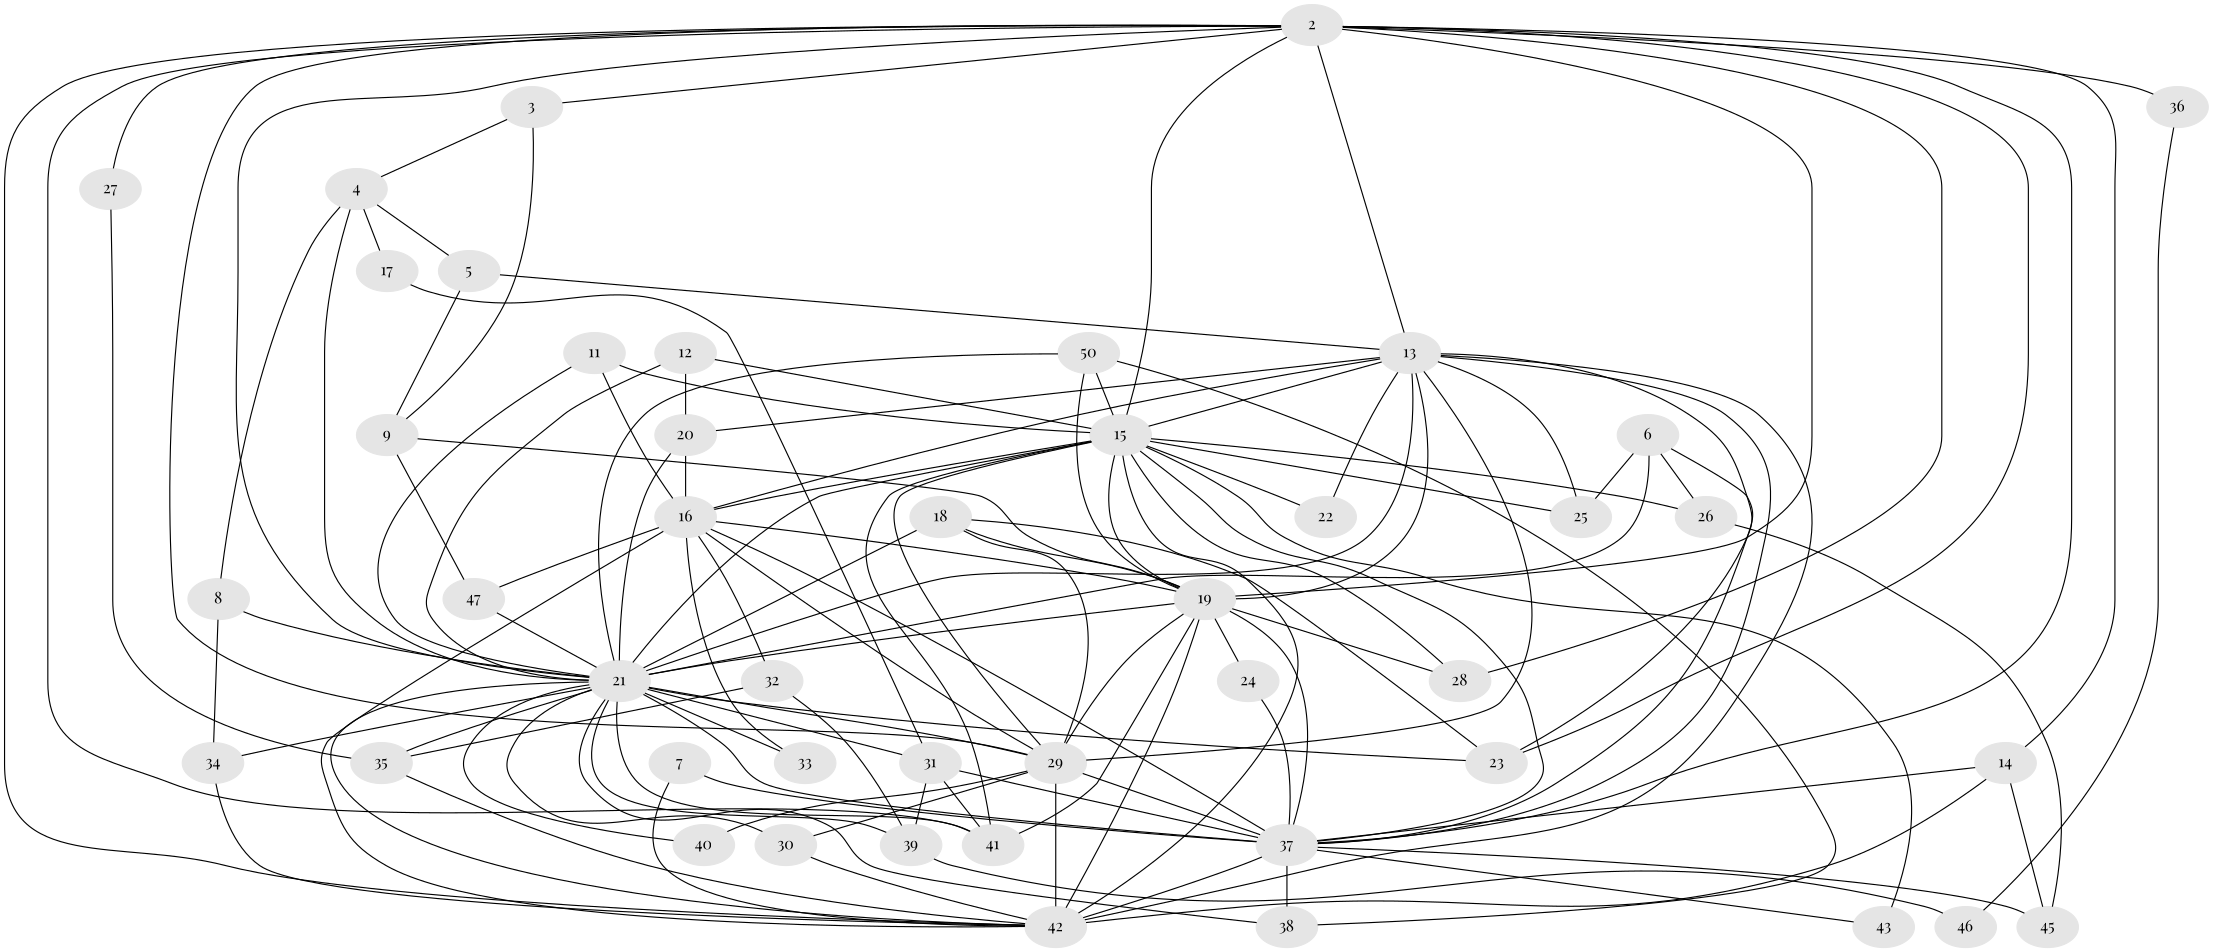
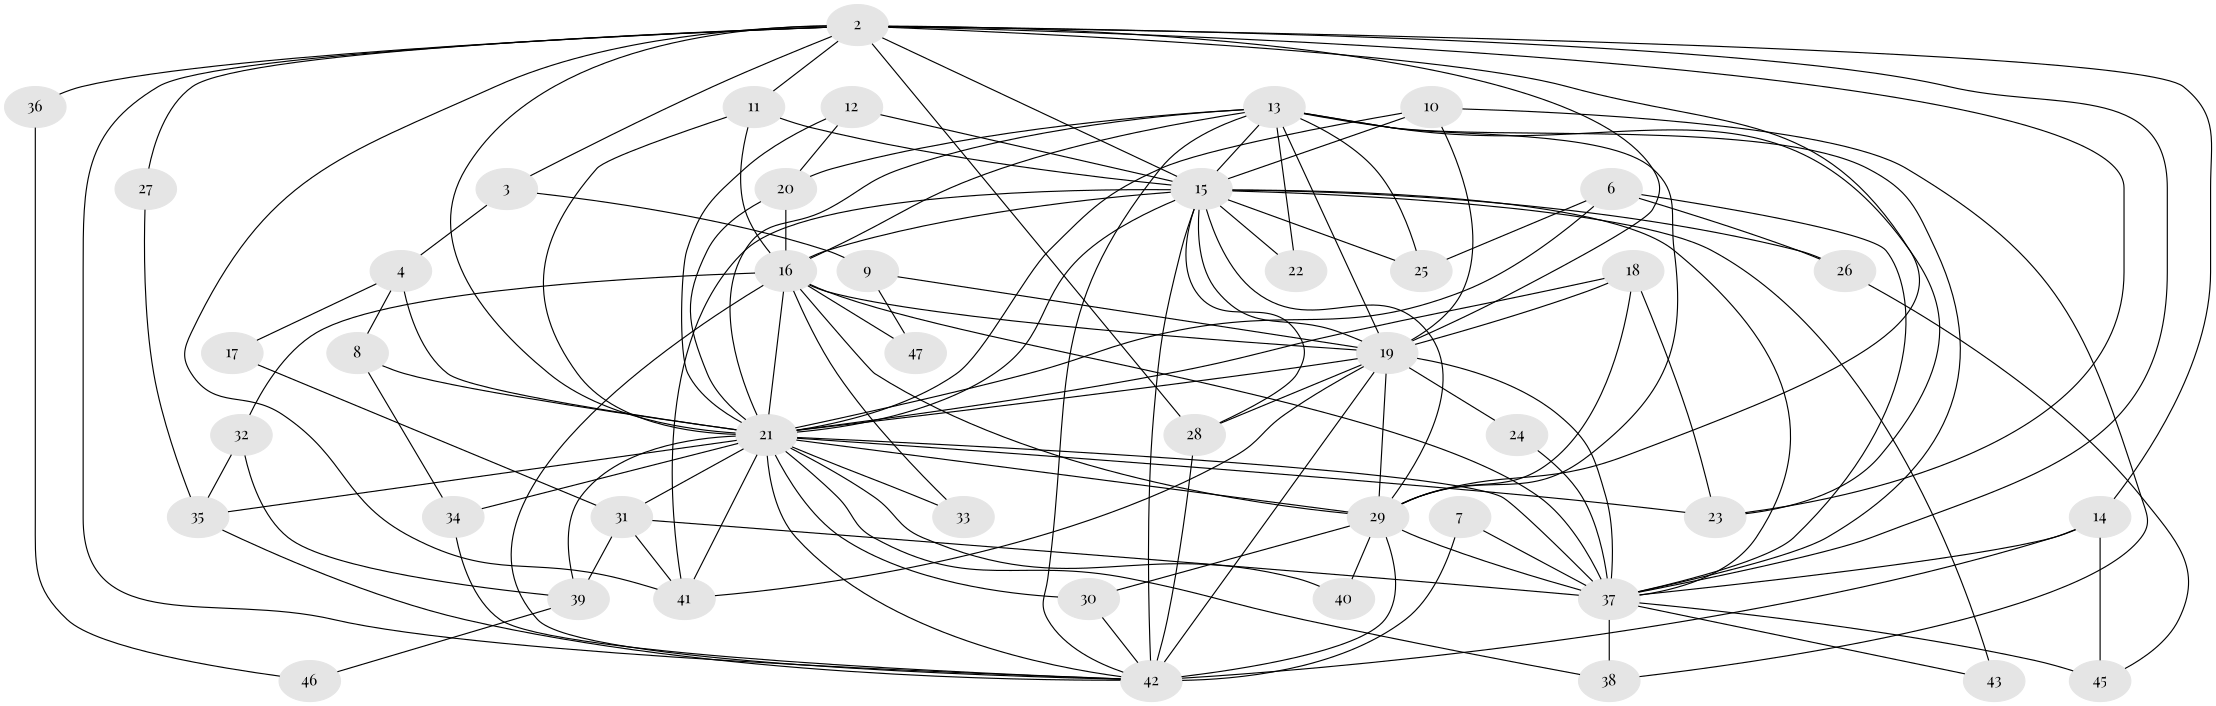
edge "2" -- "13": now "2" -- "11"
node "5": removed
node "50": label "50" -> "10"
edge "47" -- "21": now "16" -- "21"
edge "37" -- "42": now "28" -- "42"
